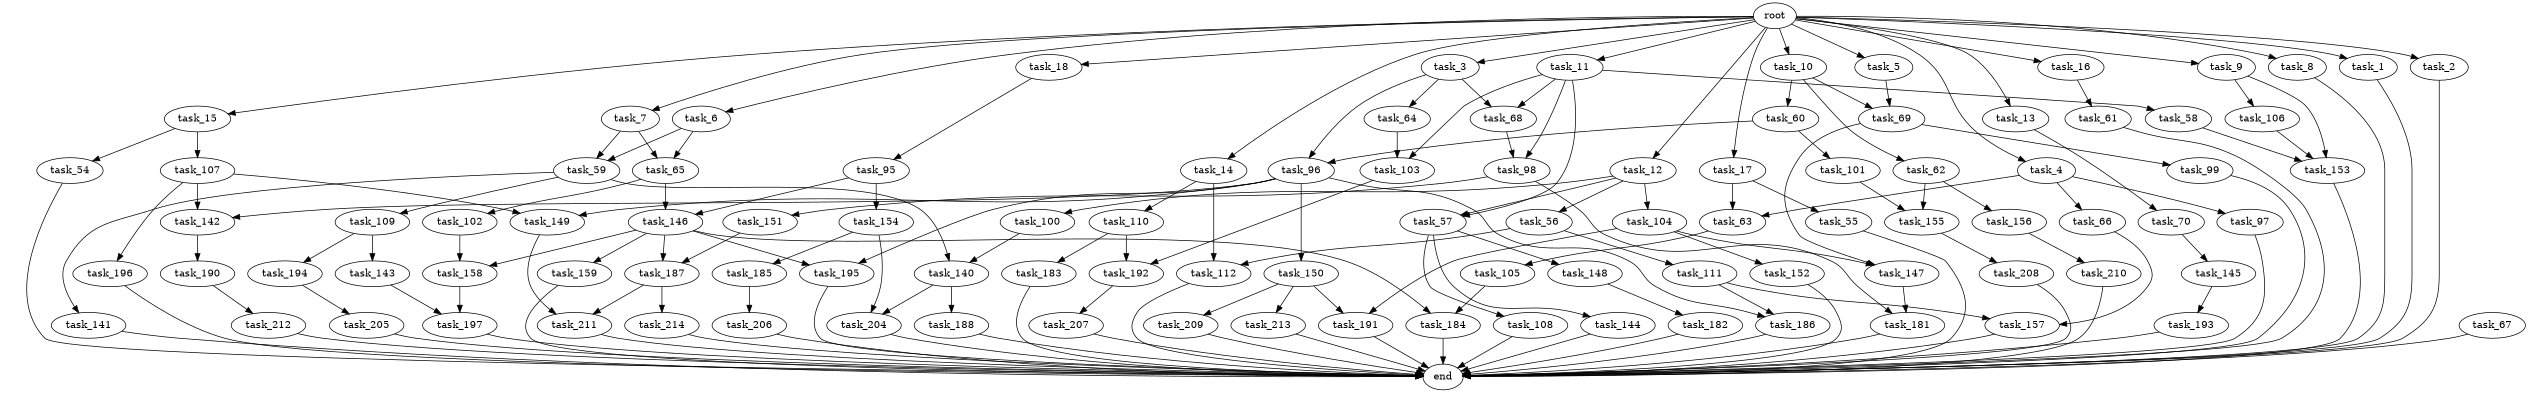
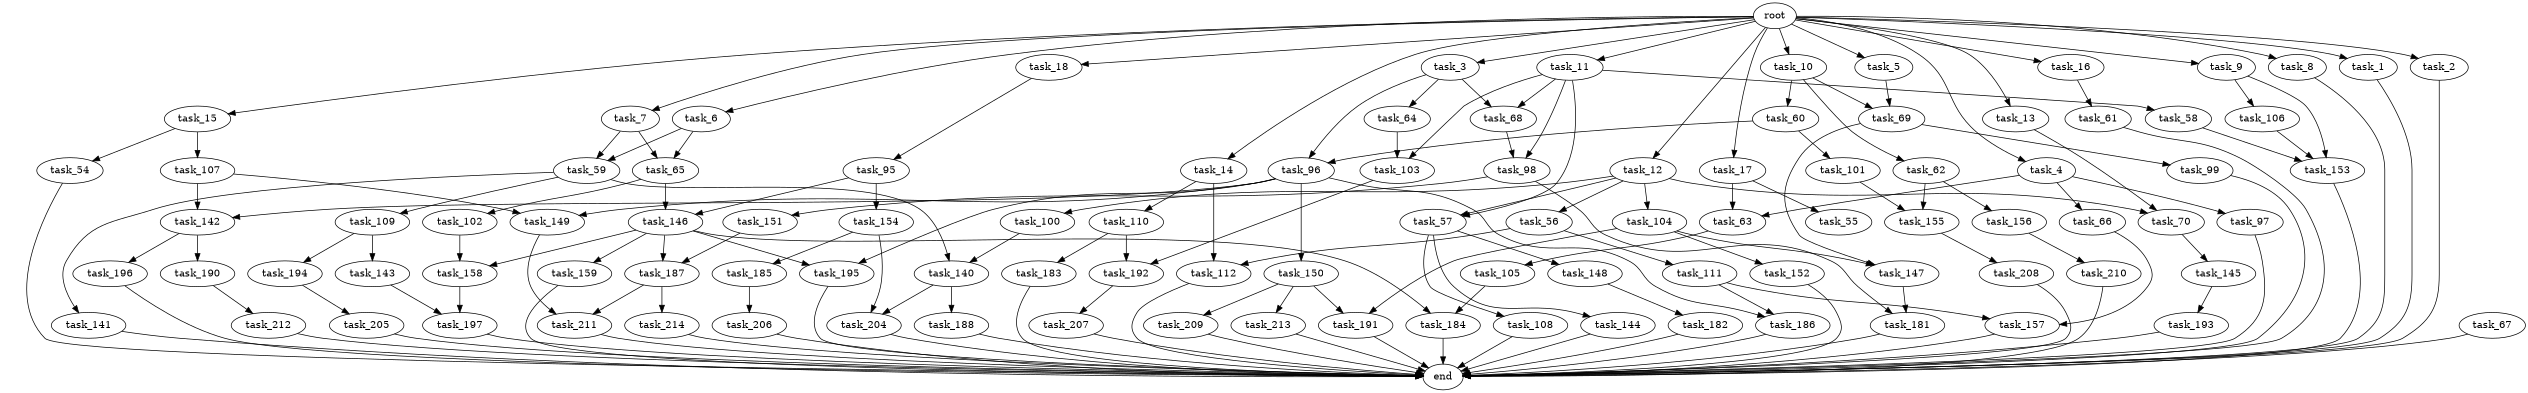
edge "task_12" -> "task_70": added
edge "task_107" -> "task_196": now "task_142" -> "task_196"
edge "task_55" -> "end": removed
